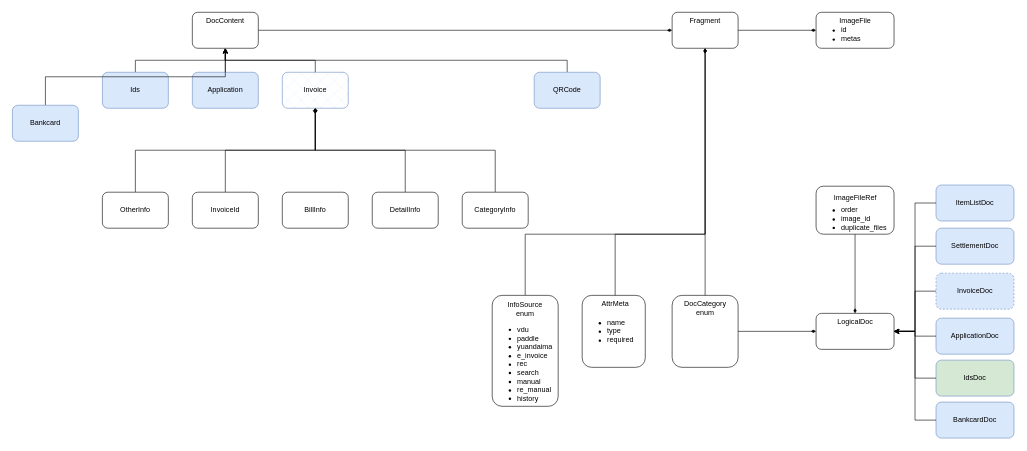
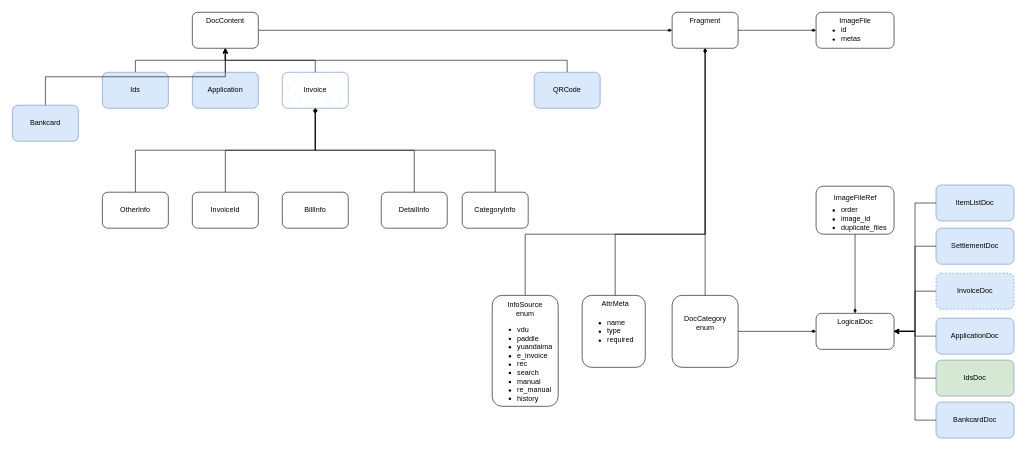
node "DetailInfo": moved (405, 210) -> (414, 210)
node "DocCategory enum": moved (705, 309) -> (705, 324)
